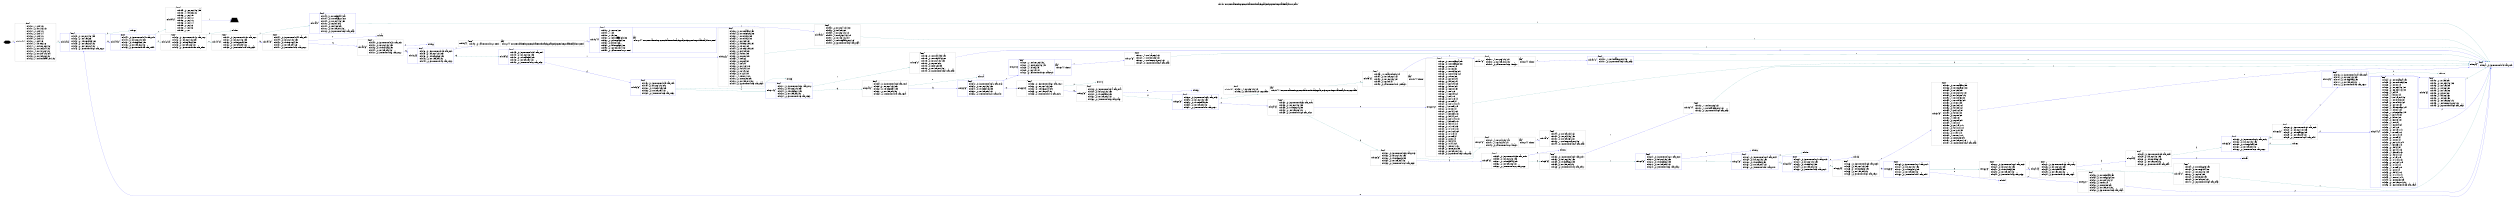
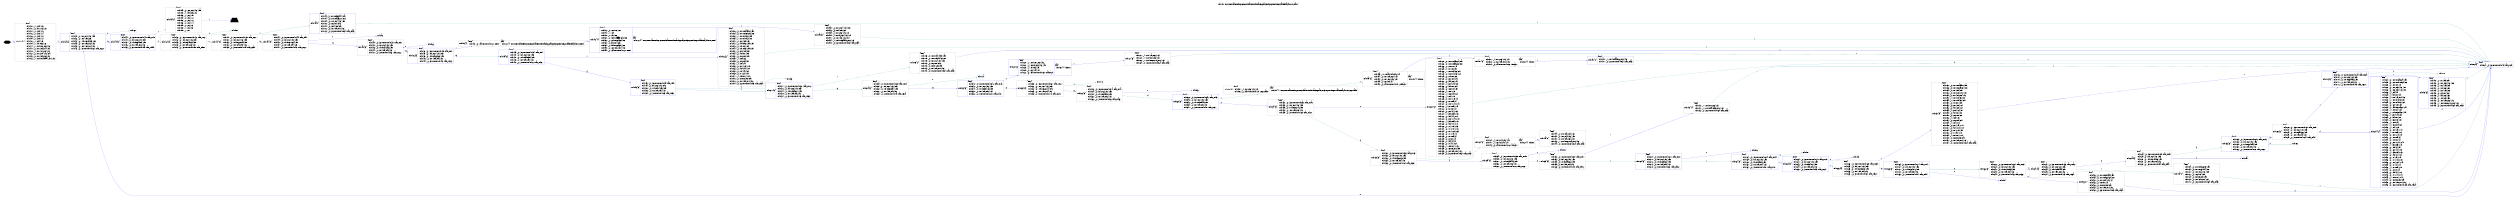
edge "0x4014ad [25]" -> "0x401b66": reversed
